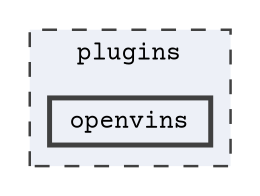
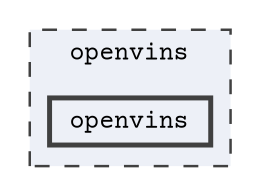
cluster "plugins": label "plugins" -> "openvins"
